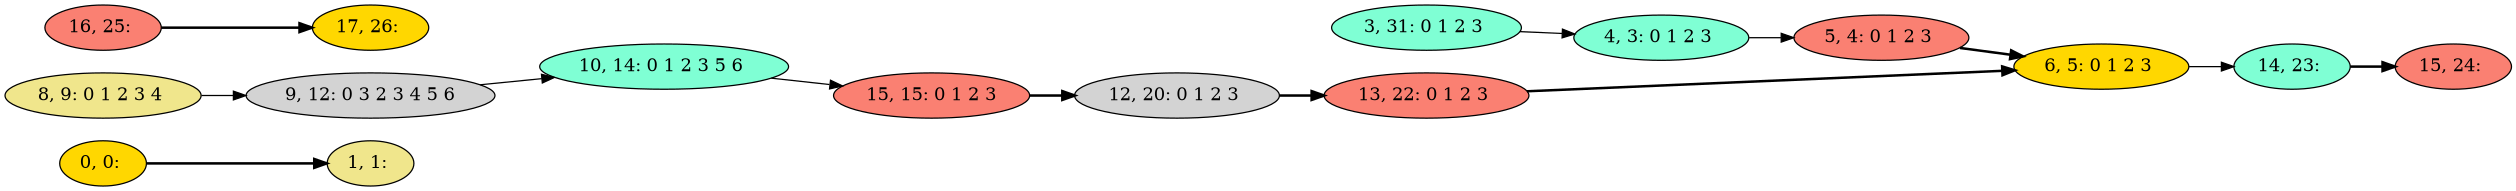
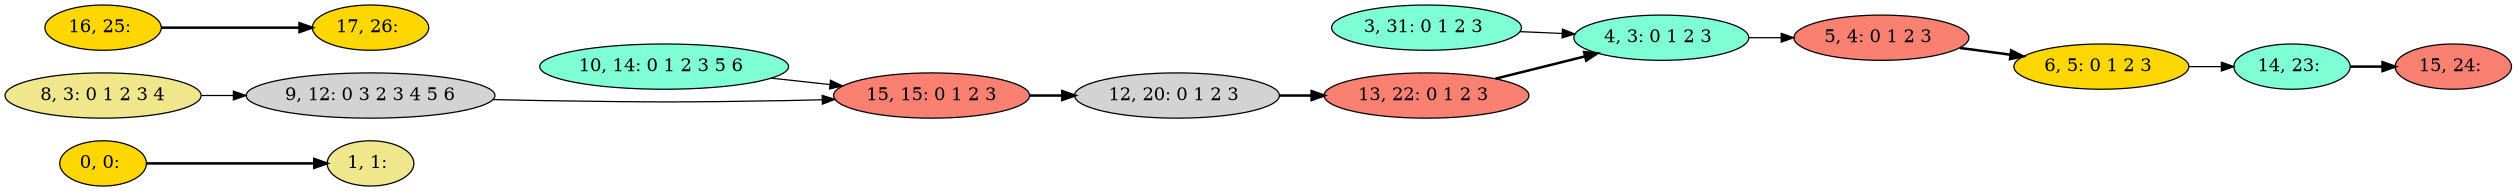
node "16, 25:": fillcolor salmon -> gold
edge "13, 22: 0 1 2 3" -> "6, 5: 0 1 2 3": now "13, 22: 0 1 2 3" -> "4, 3: 0 1 2 3"
edge "9, 12: 0 3 2 3 4 5 6" -> "10, 14: 0 1 2 3 5 6": now "9, 12: 0 3 2 3 4 5 6" -> "15, 15: 0 1 2 3"
node "8, 9: 0 1 2 3 4": label "8, 9: 0 1 2 3 4" -> "8, 3: 0 1 2 3 4"
